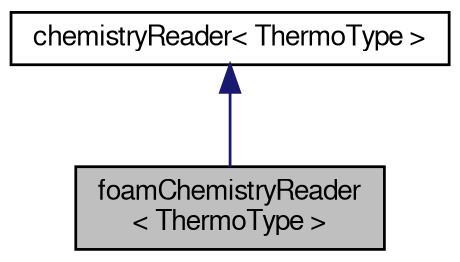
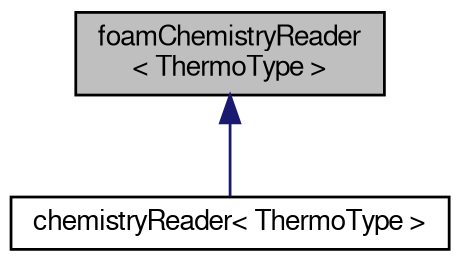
edge "foamChemistryReader < ThermoType >" -> "chemistryReader< ThermoType >": reversed
